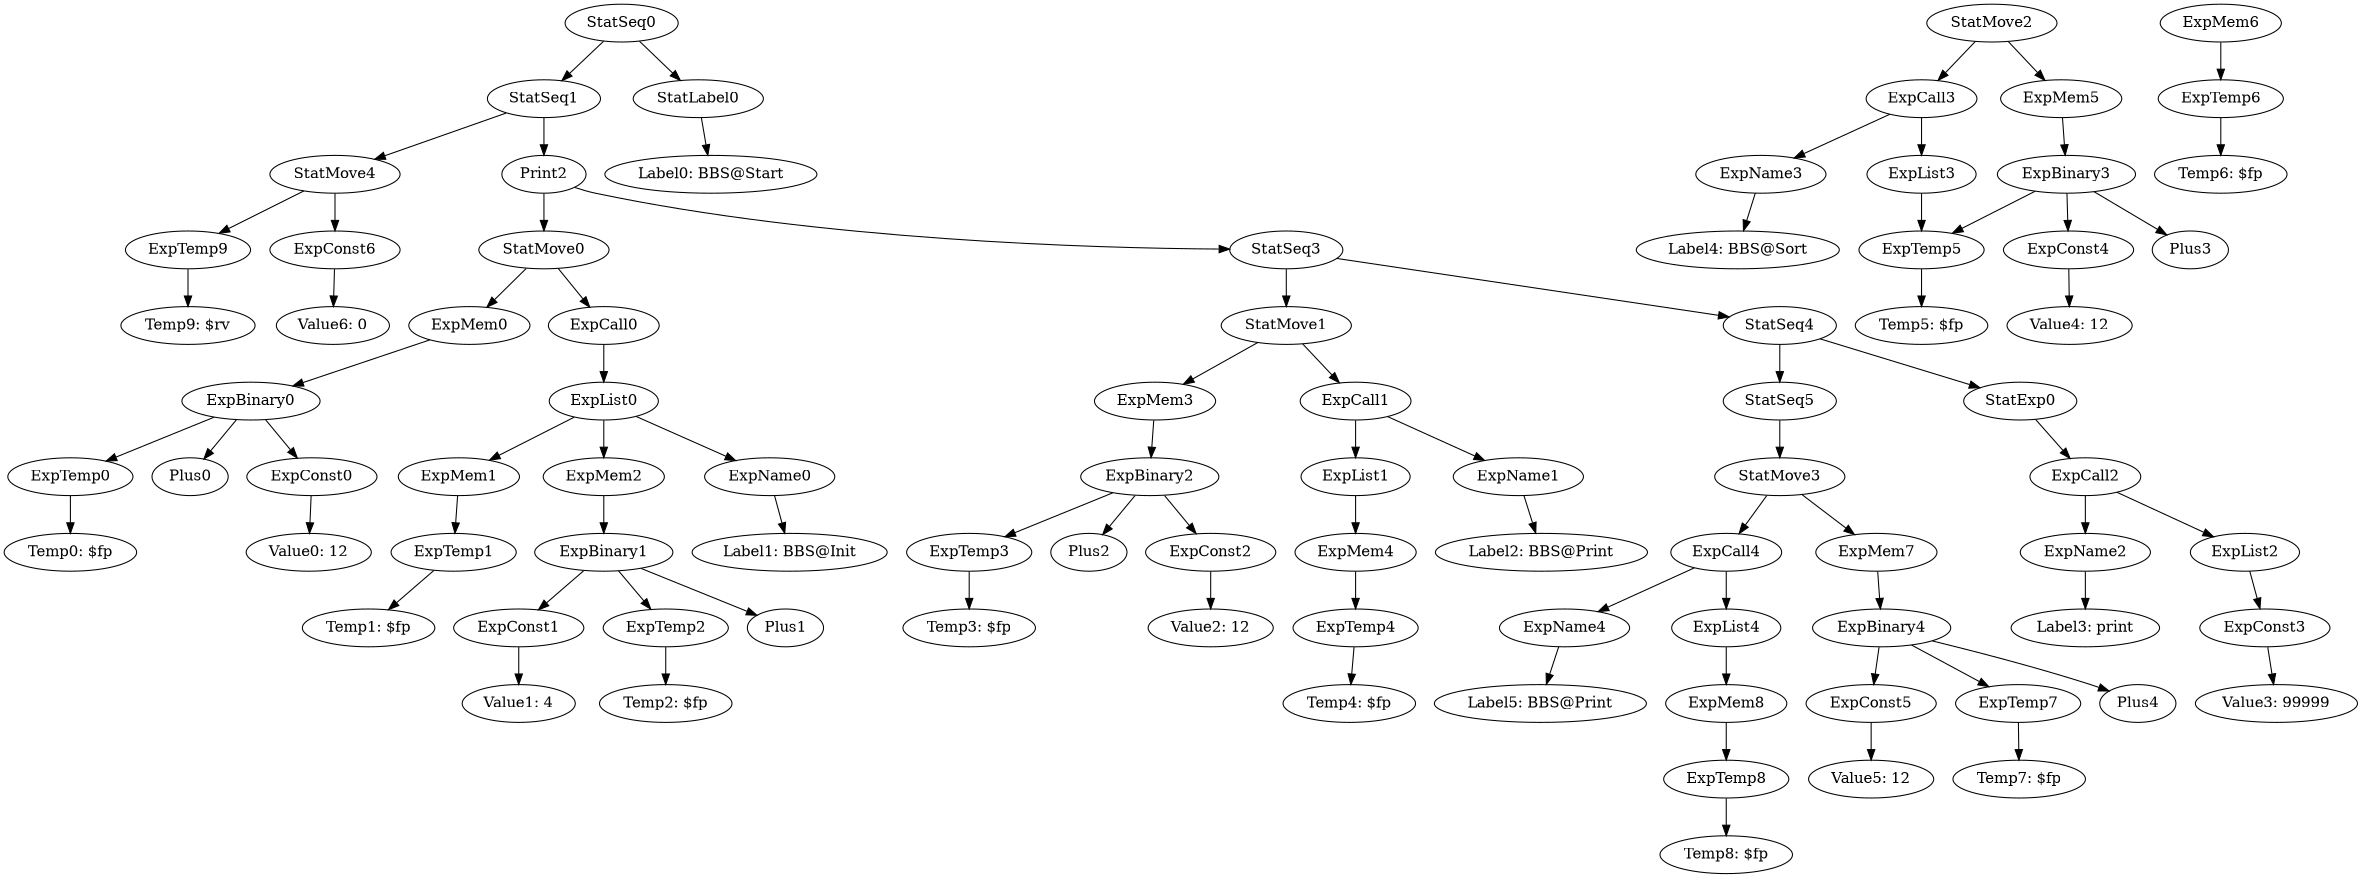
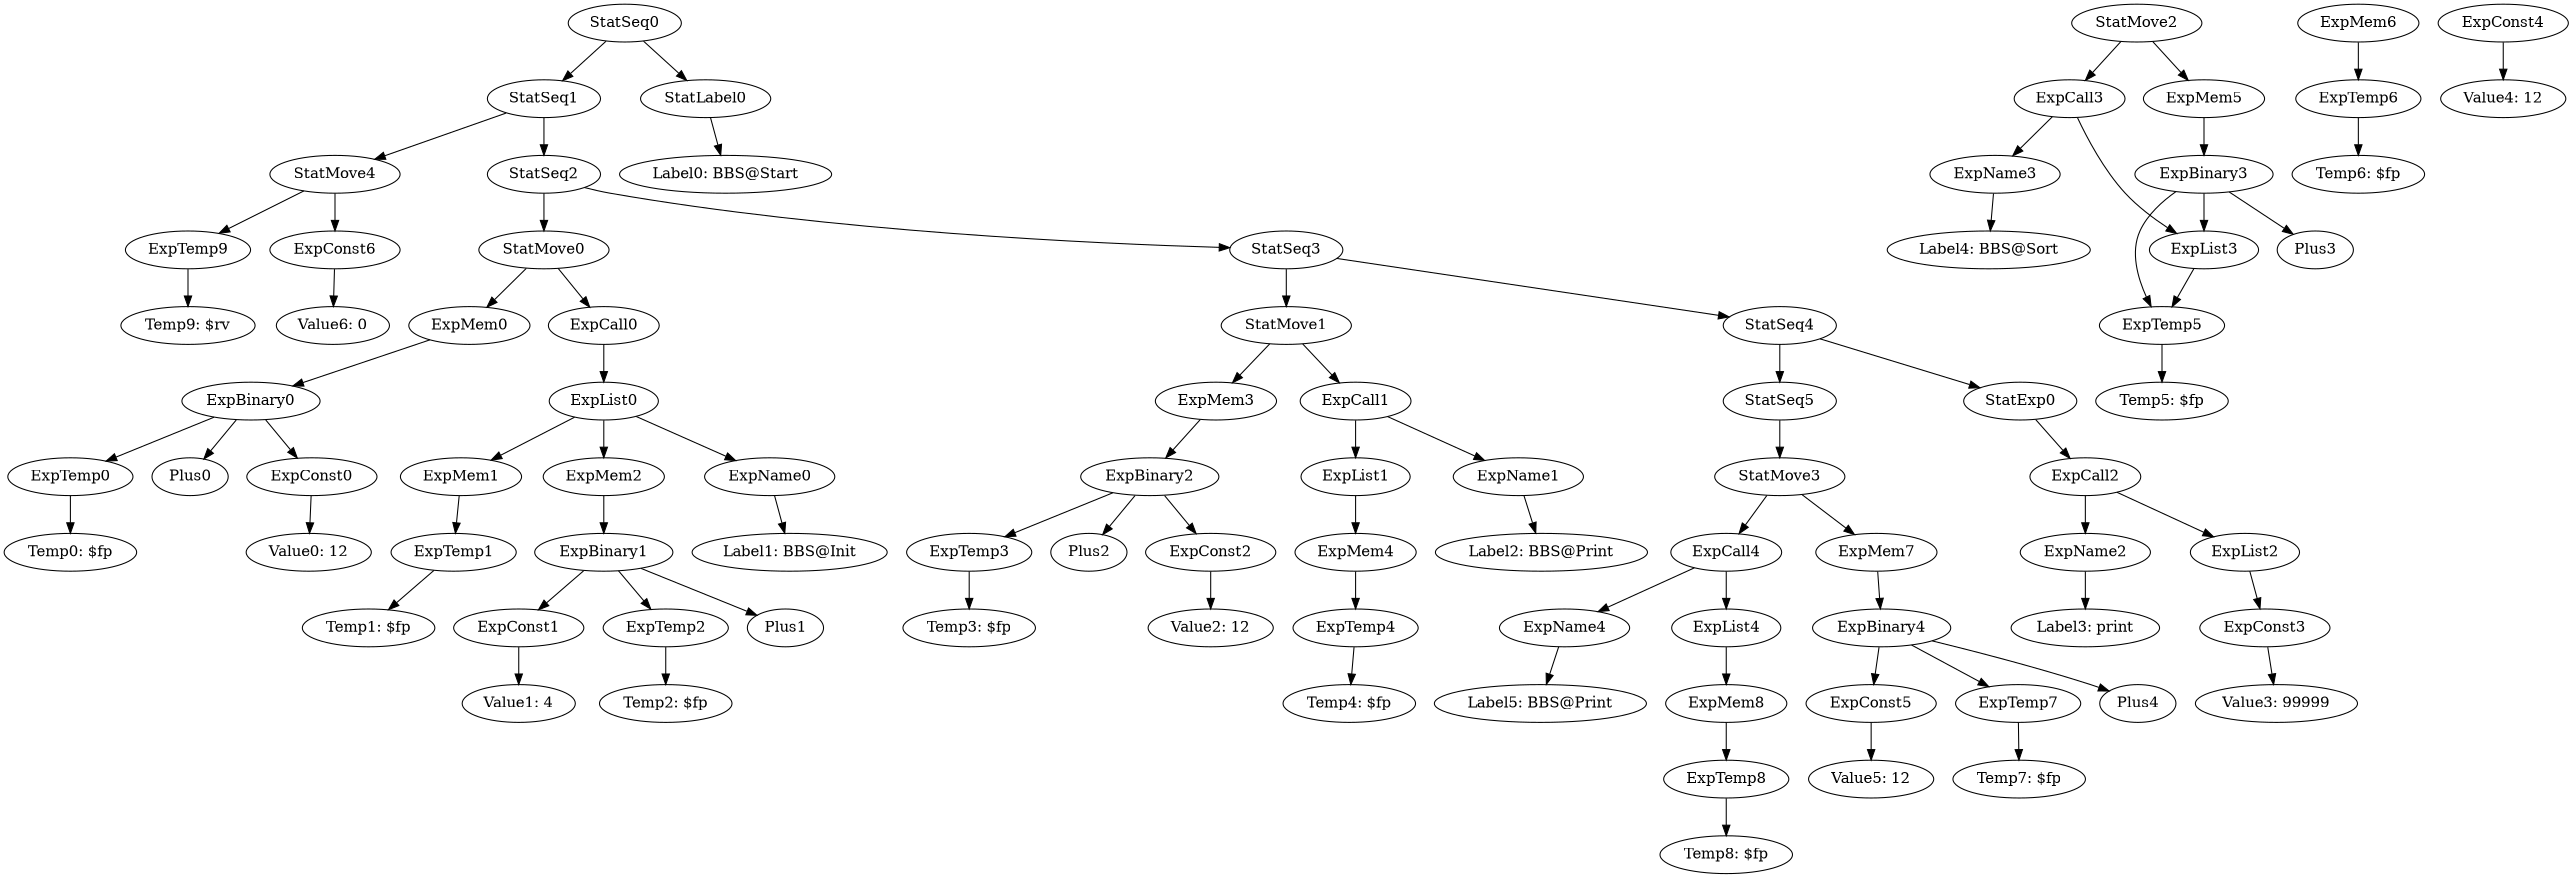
node "Print2": label "Print2" -> "StatSeq2"
edge "ExpBinary3" -> "ExpConst4": now "ExpBinary3" -> "ExpList3"
